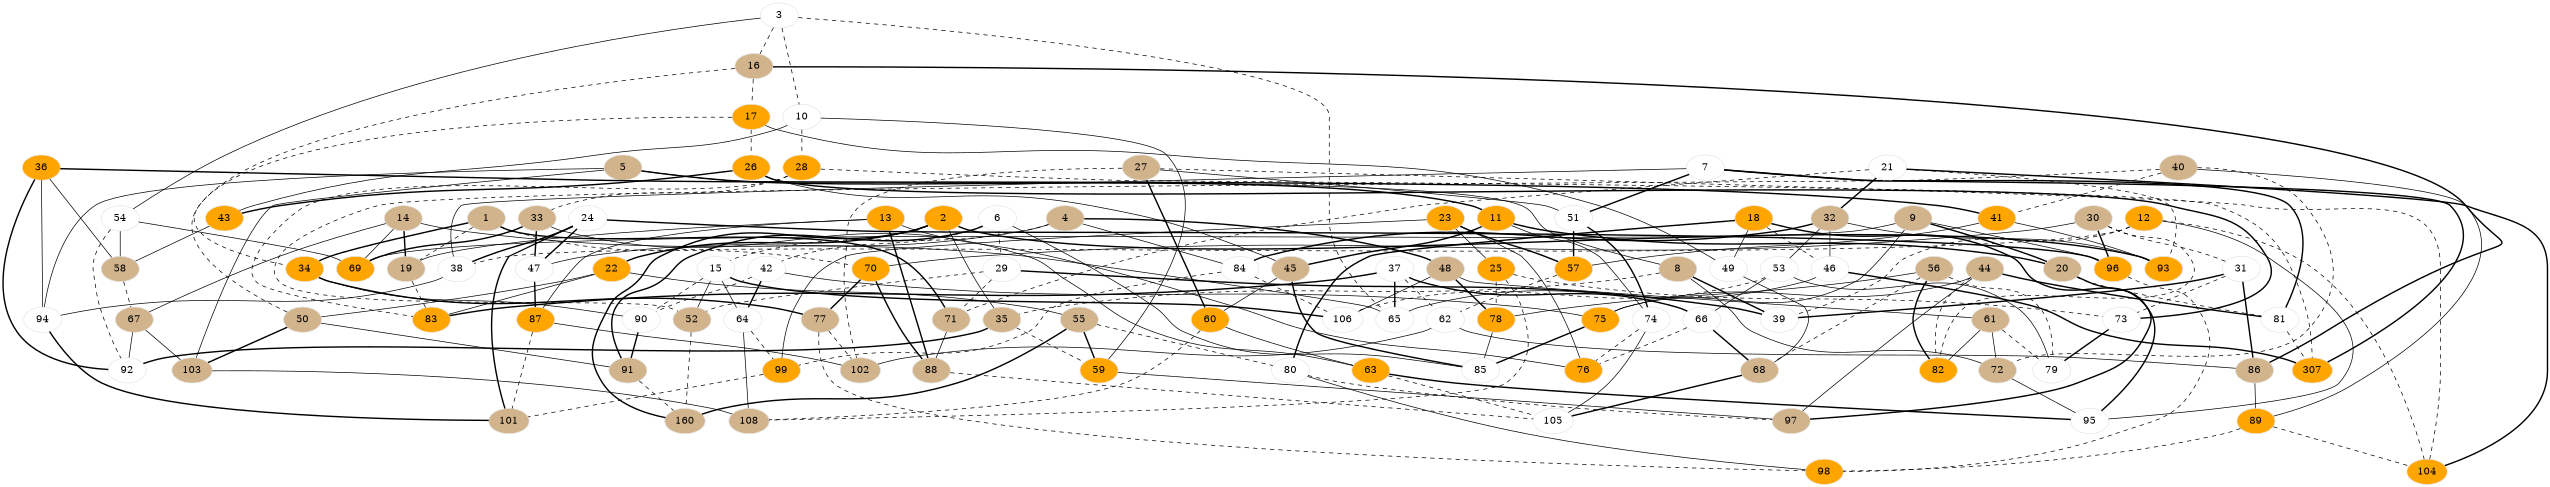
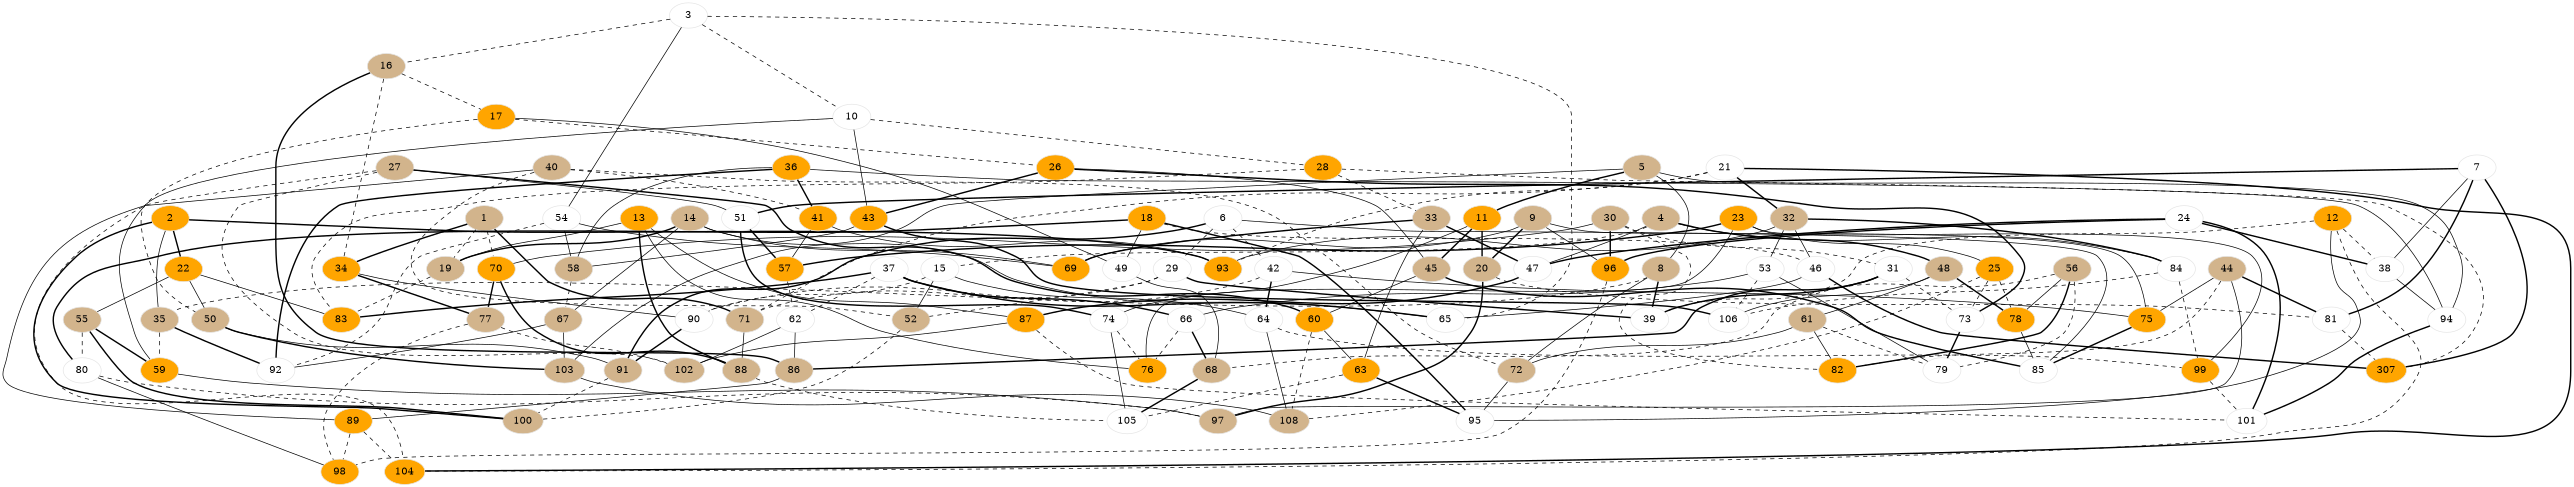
edge "15" -- "106": now "43" -- "106"
node "101": fillcolor tan -> white
node "160": label "160" -> "100"
